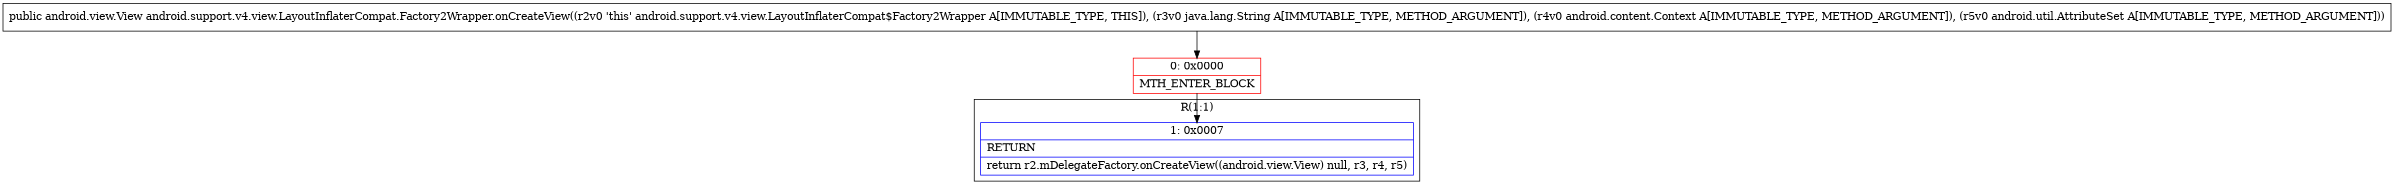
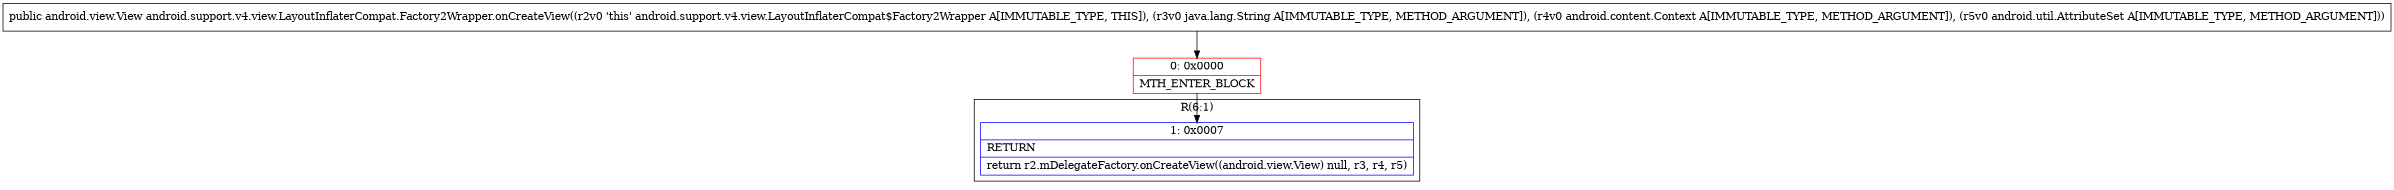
cluster "R(1:1)": label "R(1:1)" -> "R(6:1)"
